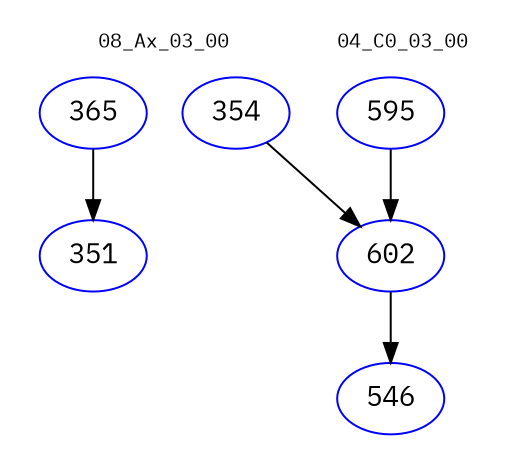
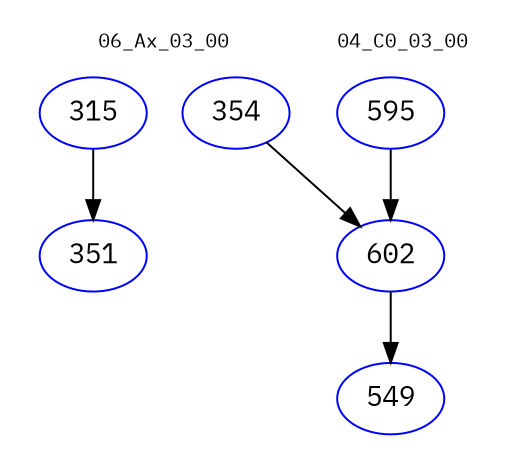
cluster "08_Ax_03_00": label "08_Ax_03_00" -> "06_Ax_03_00"
node "365": label "365" -> "315"
node "546": label "546" -> "549"
